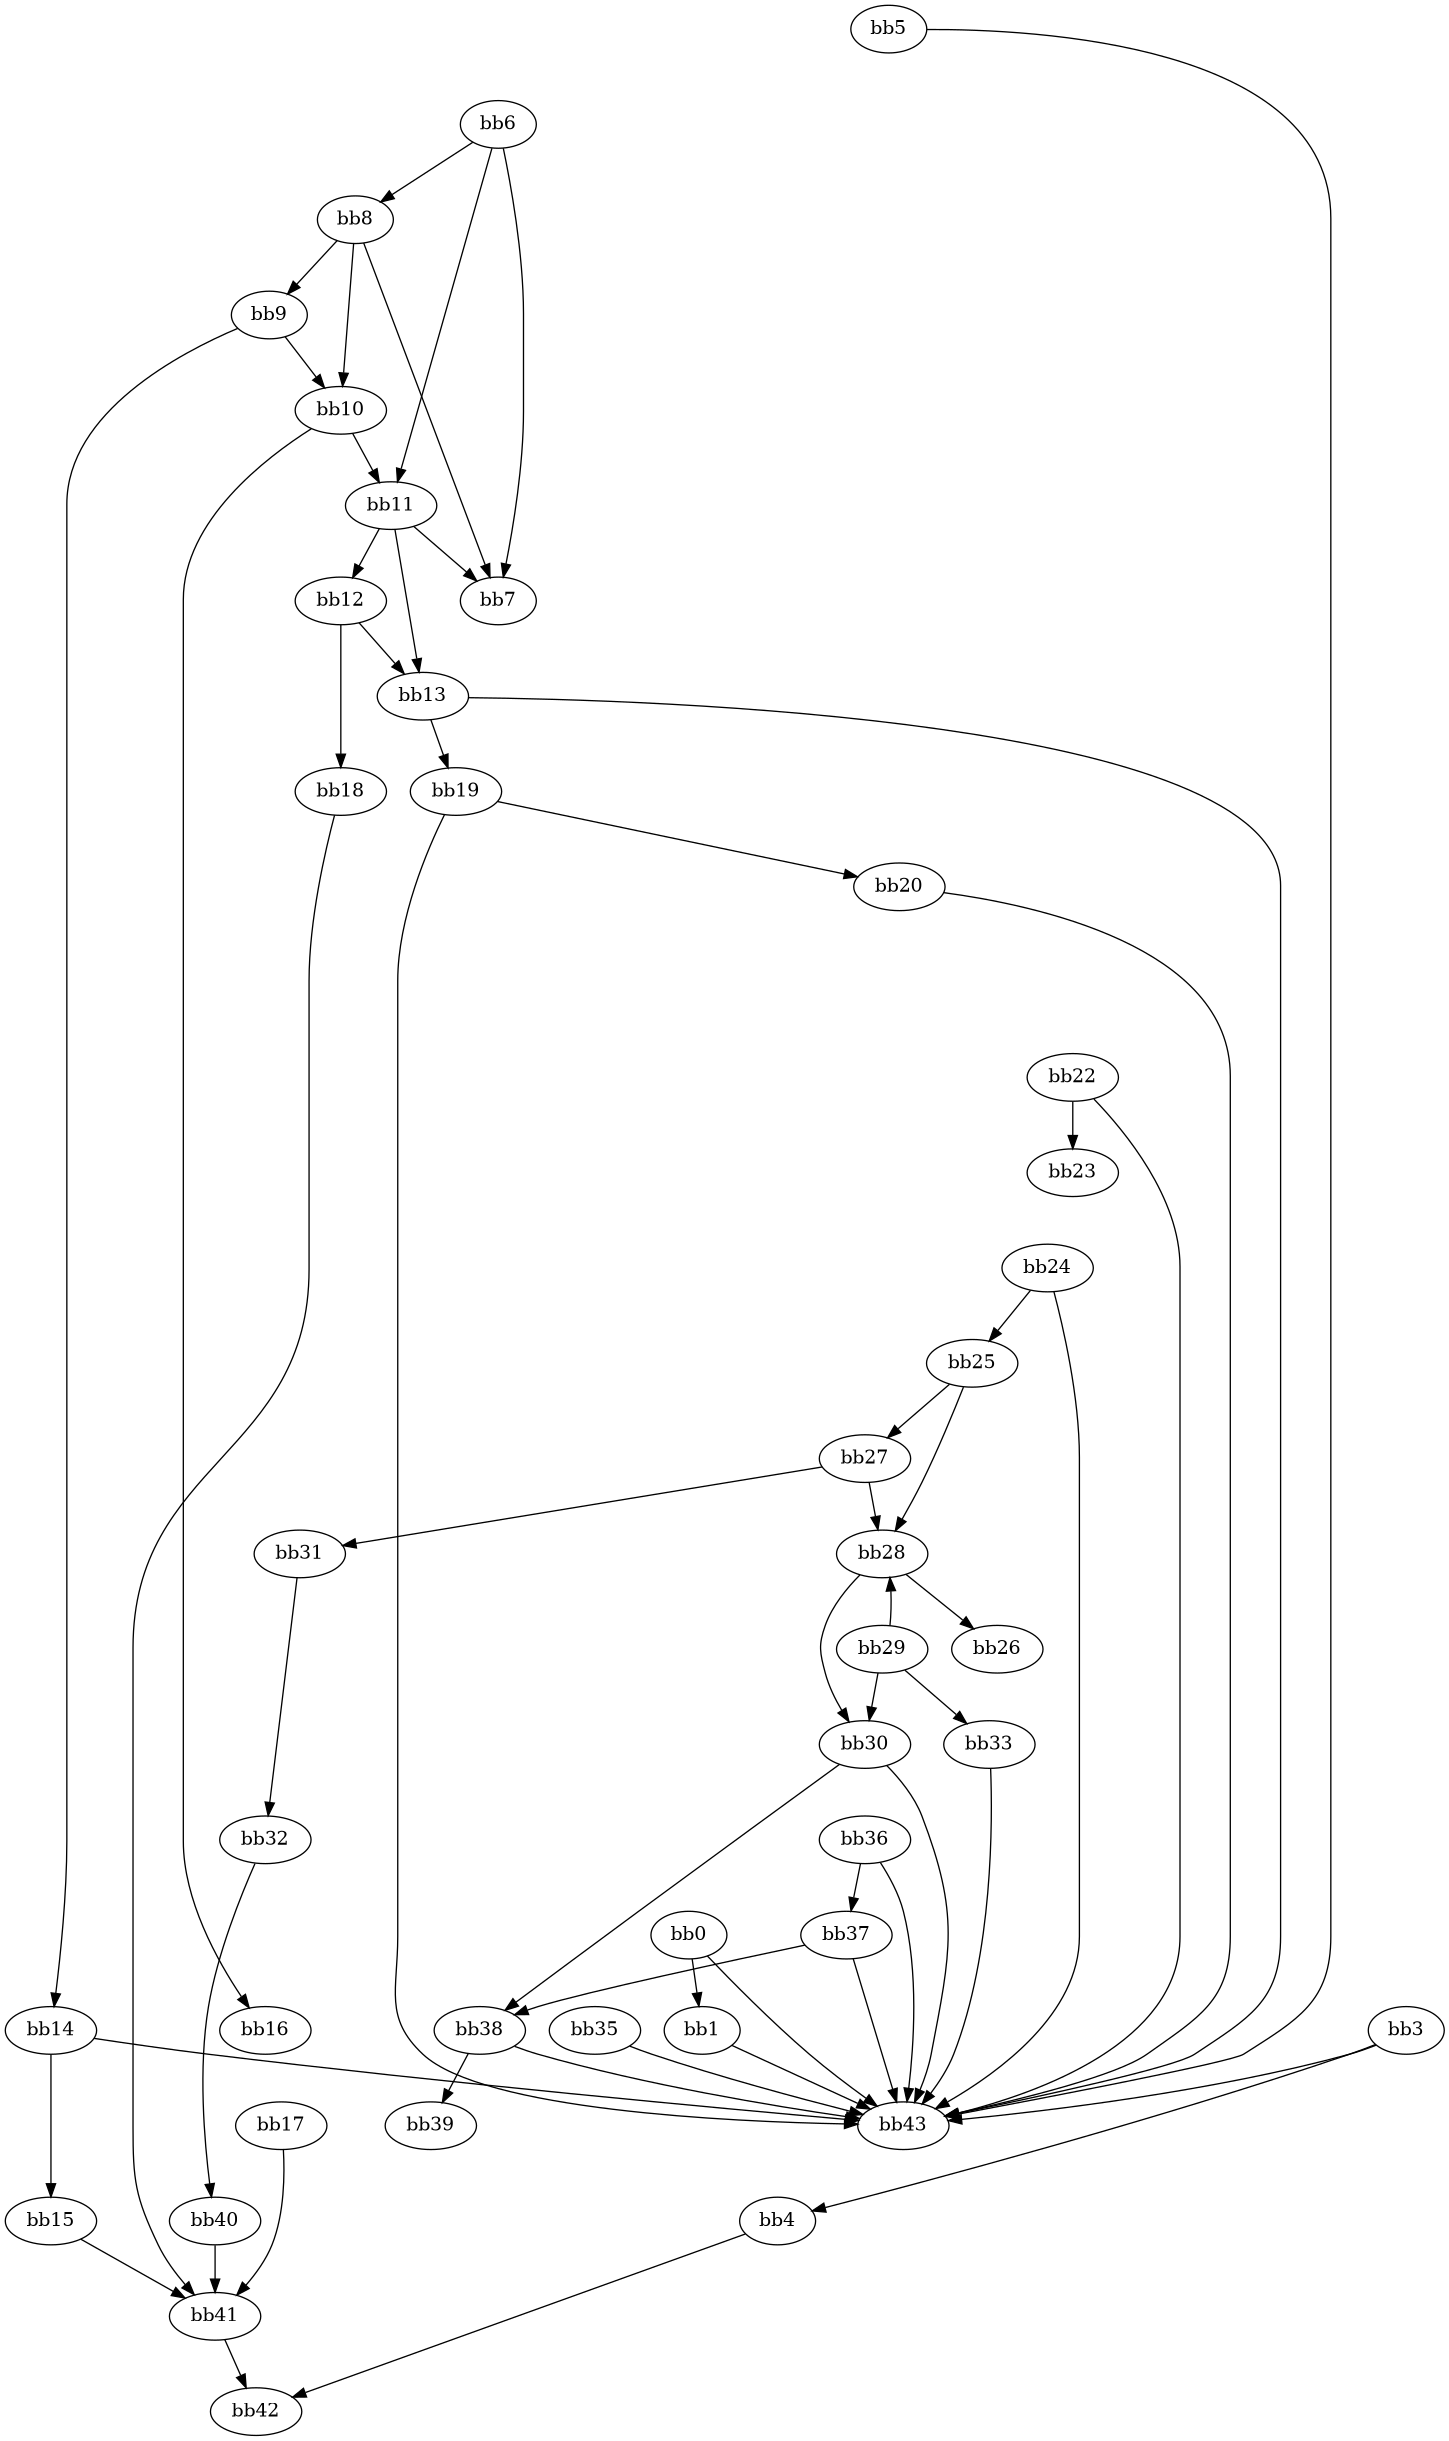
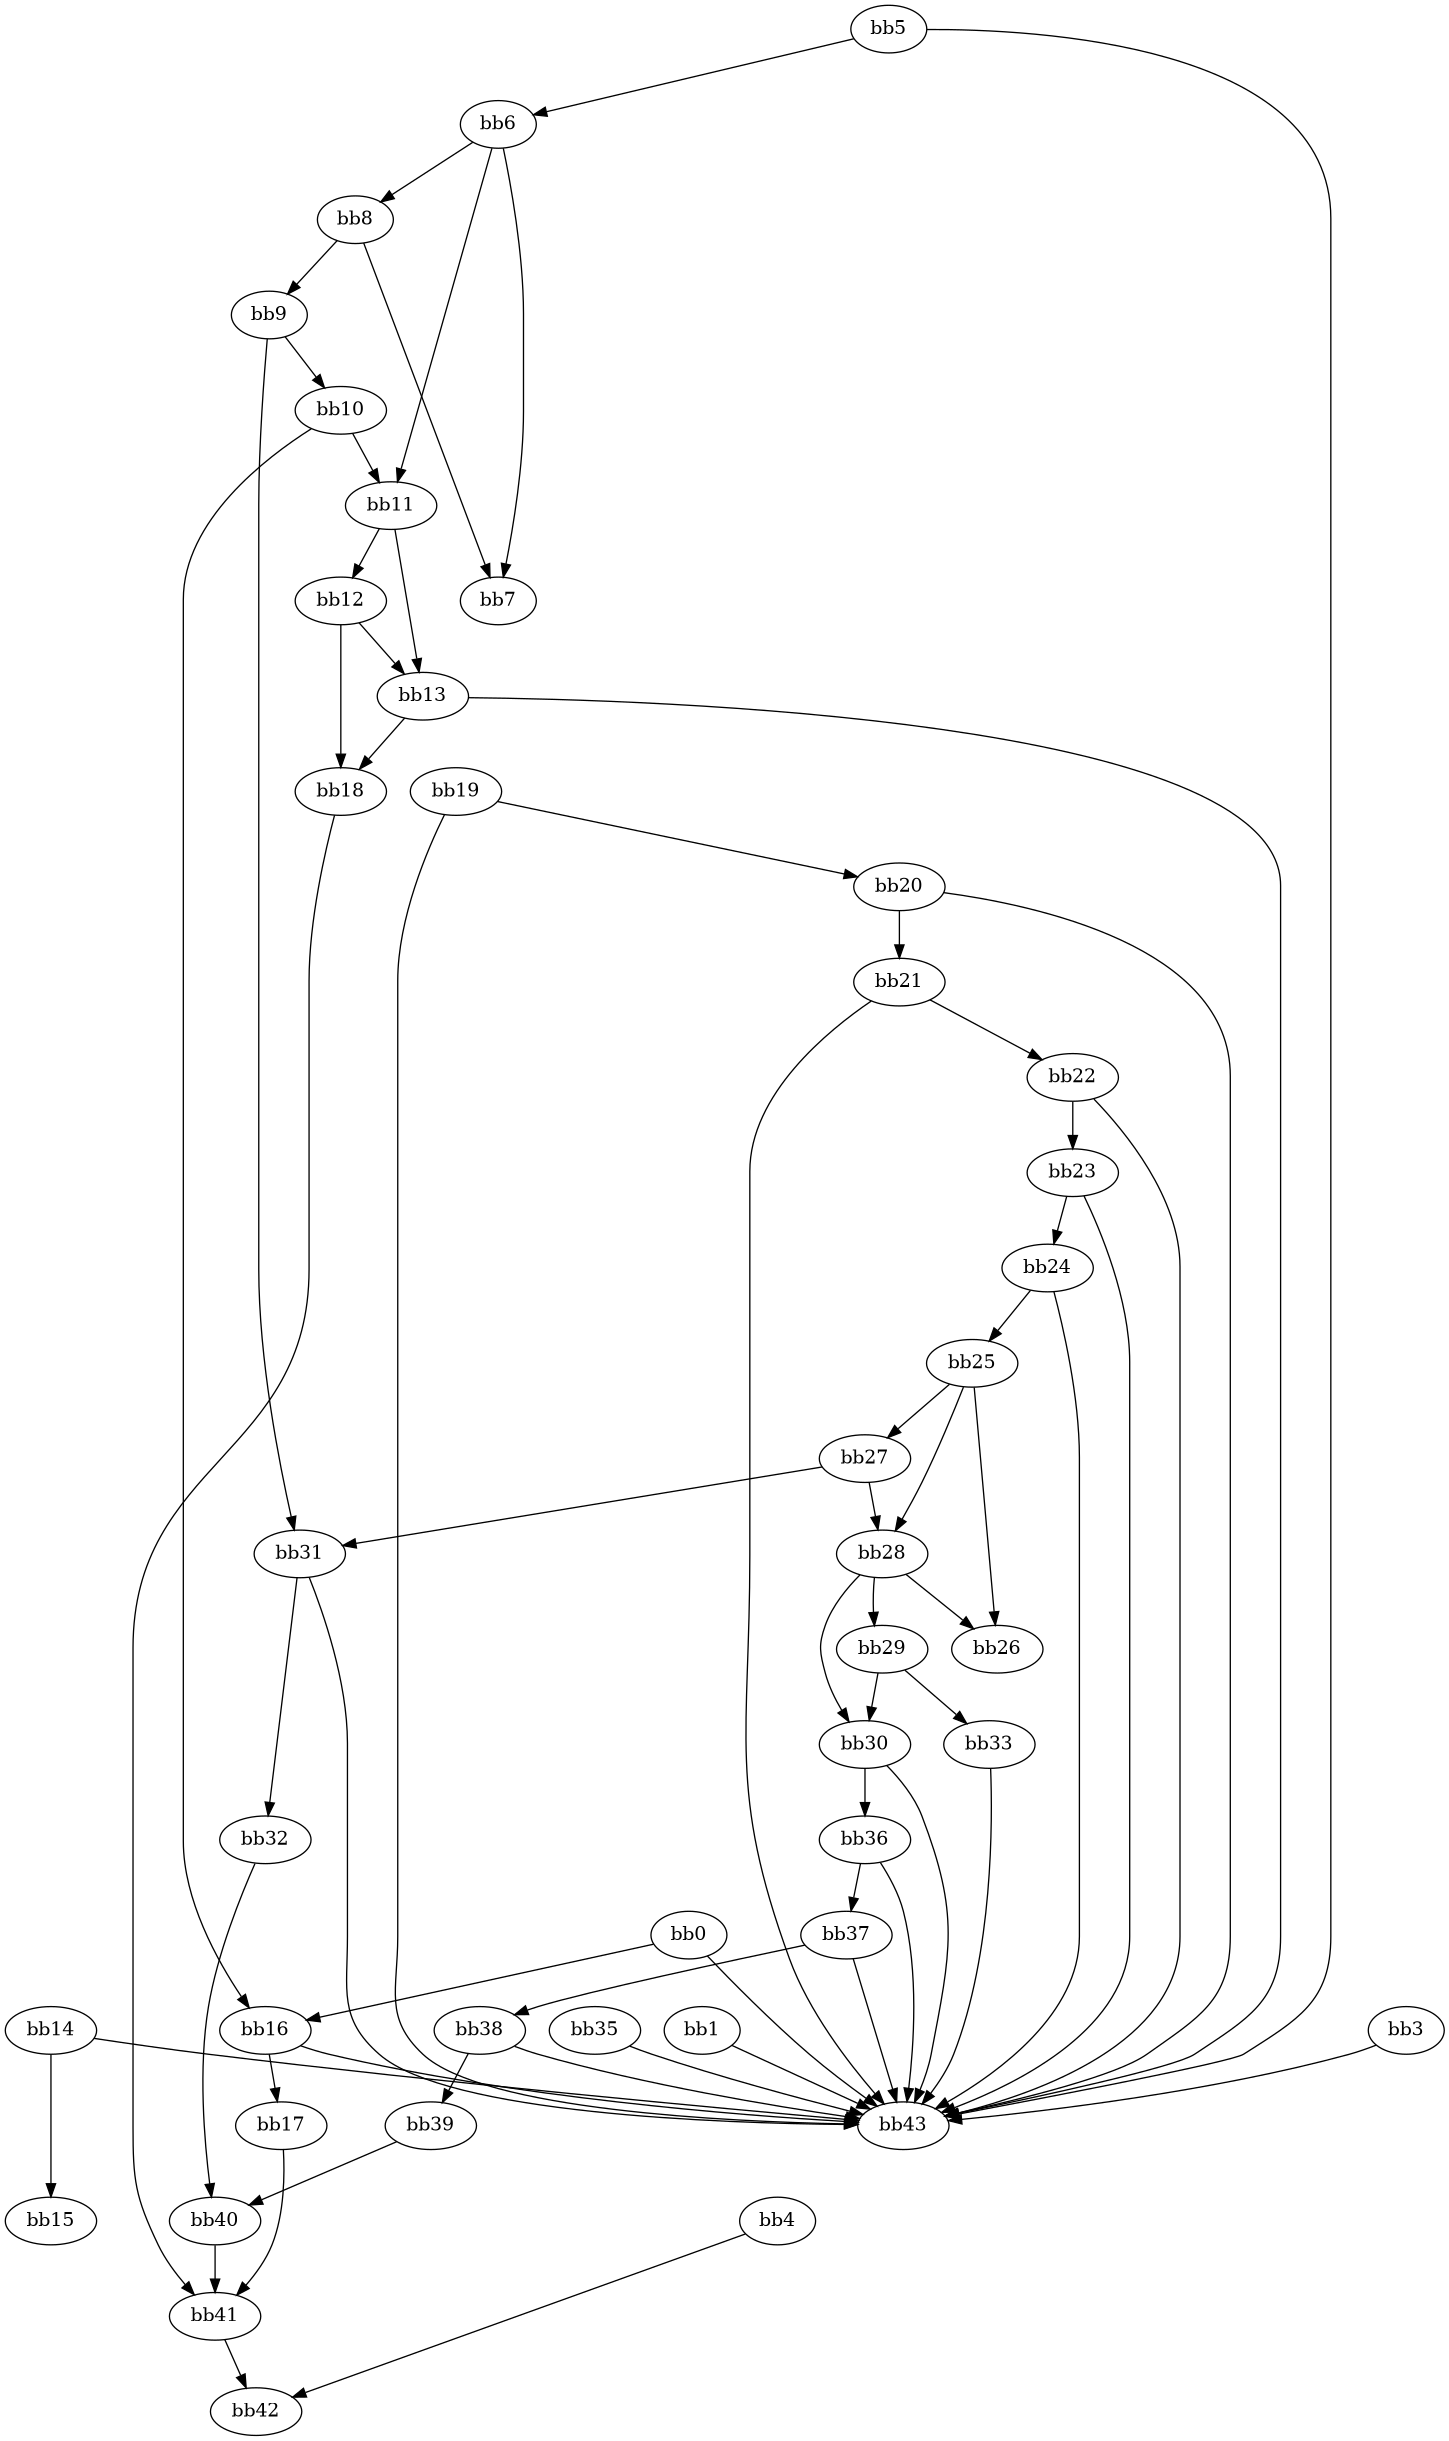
edge "bb5" -> "bb6": added
edge "bb8" -> "bb10": removed
edge "bb11" -> "bb7": removed
edge "bb13" -> "bb19": now "bb13" -> "bb18"
node "bb21": added
edge "bb9" -> "bb14": now "bb9" -> "bb31"
edge "bb23" -> "bb24": added
edge "bb25" -> "bb26": added
edge "bb29" -> "bb28": reversed
edge "bb23" -> "bb43": added
edge "bb30" -> "bb38": now "bb30" -> "bb36"
edge "bb0" -> "bb1": now "bb0" -> "bb16"
edge "bb31" -> "bb43": added
edge "bb16" -> "bb17": added
edge "bb16" -> "bb43": added
edge "bb3" -> "bb4": removed
edge "bb39" -> "bb40": added
edge "bb15" -> "bb41": removed
